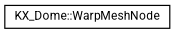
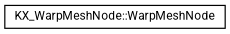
node "KX_Dome::WarpMeshNode": label "KX_Dome::WarpMeshNode" -> "KX_WarpMeshNode::WarpMeshNode"
